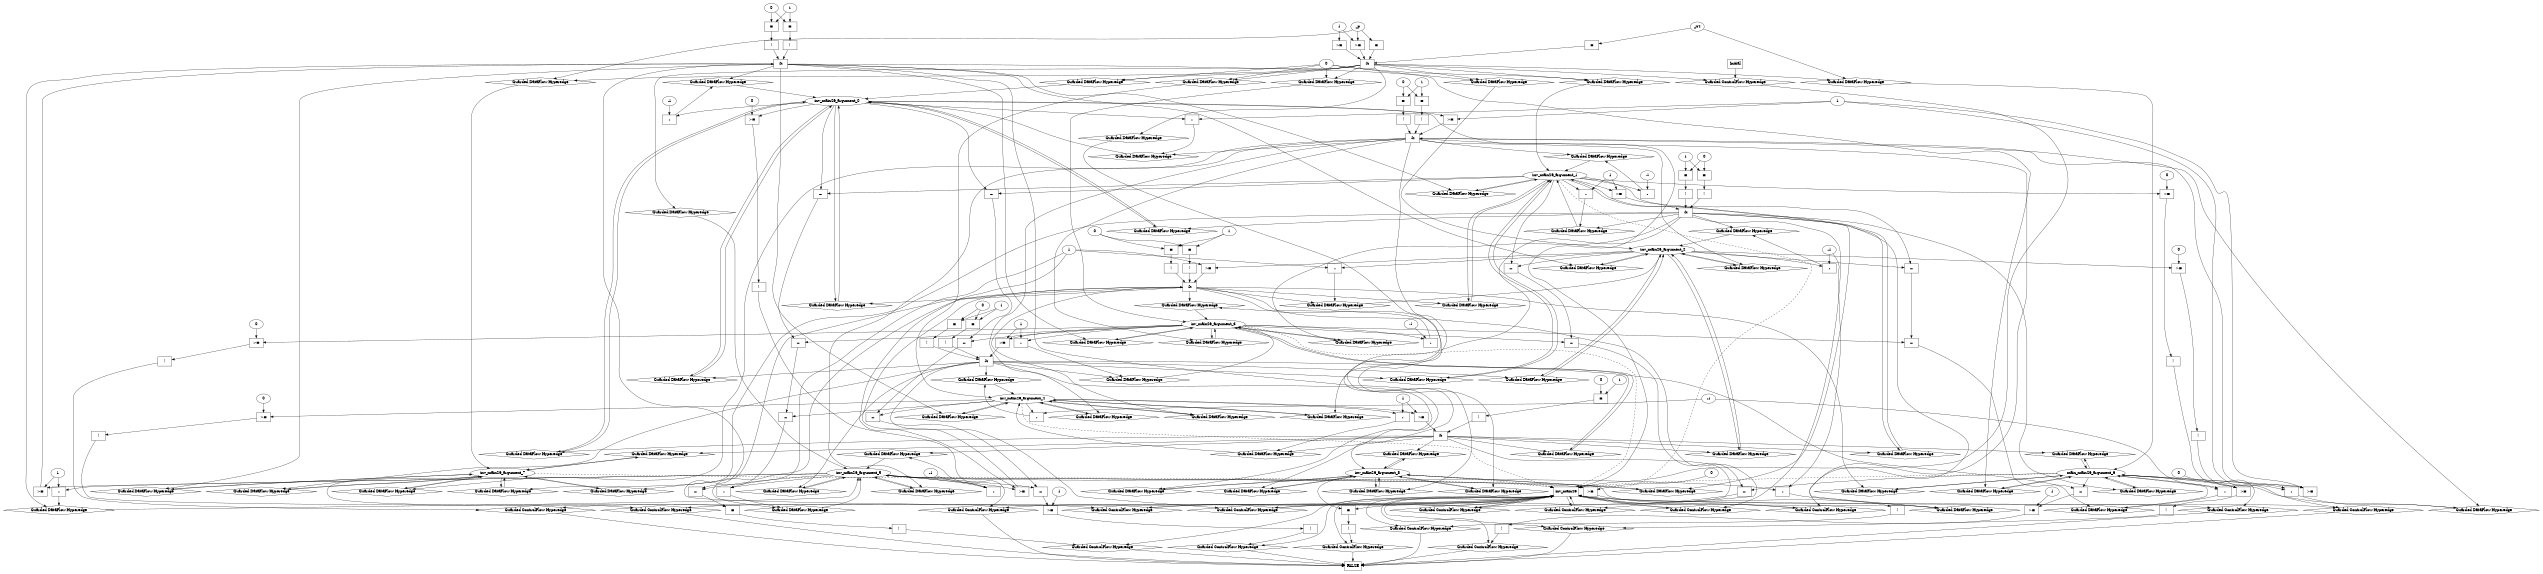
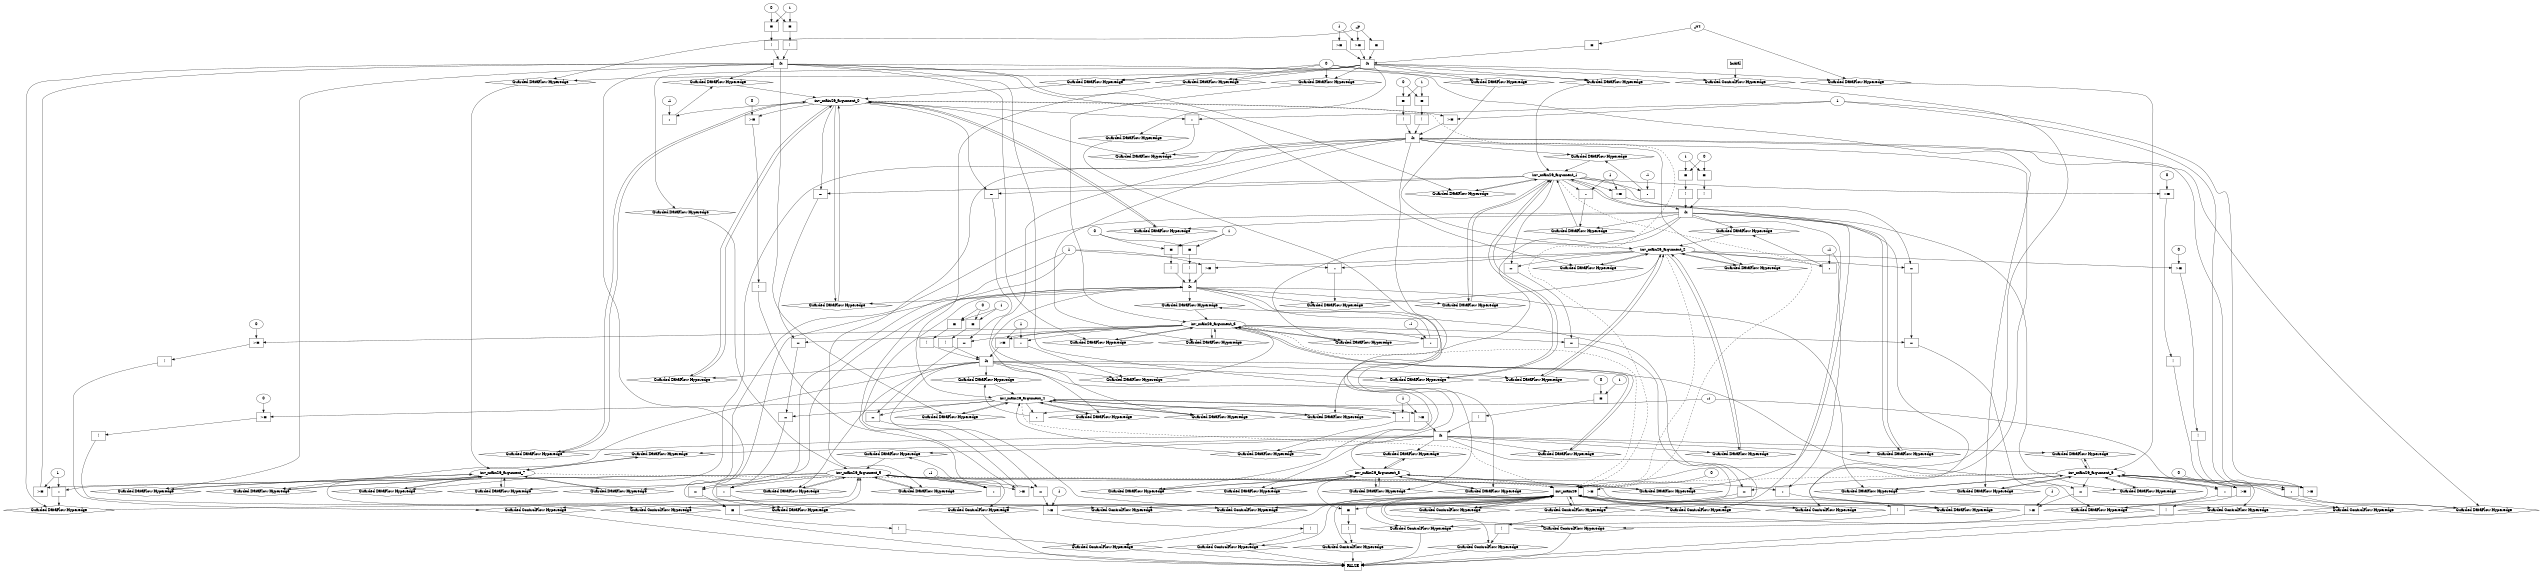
edge "inv_main26_argument_0" -> "inv_main26": style solid -> dashed
edge "inv_main26_argument_2" -> "inv_main26": added
node "main_main26_argument_6": label "main_main26_argument_6" -> "inv_main26_argument_6"
